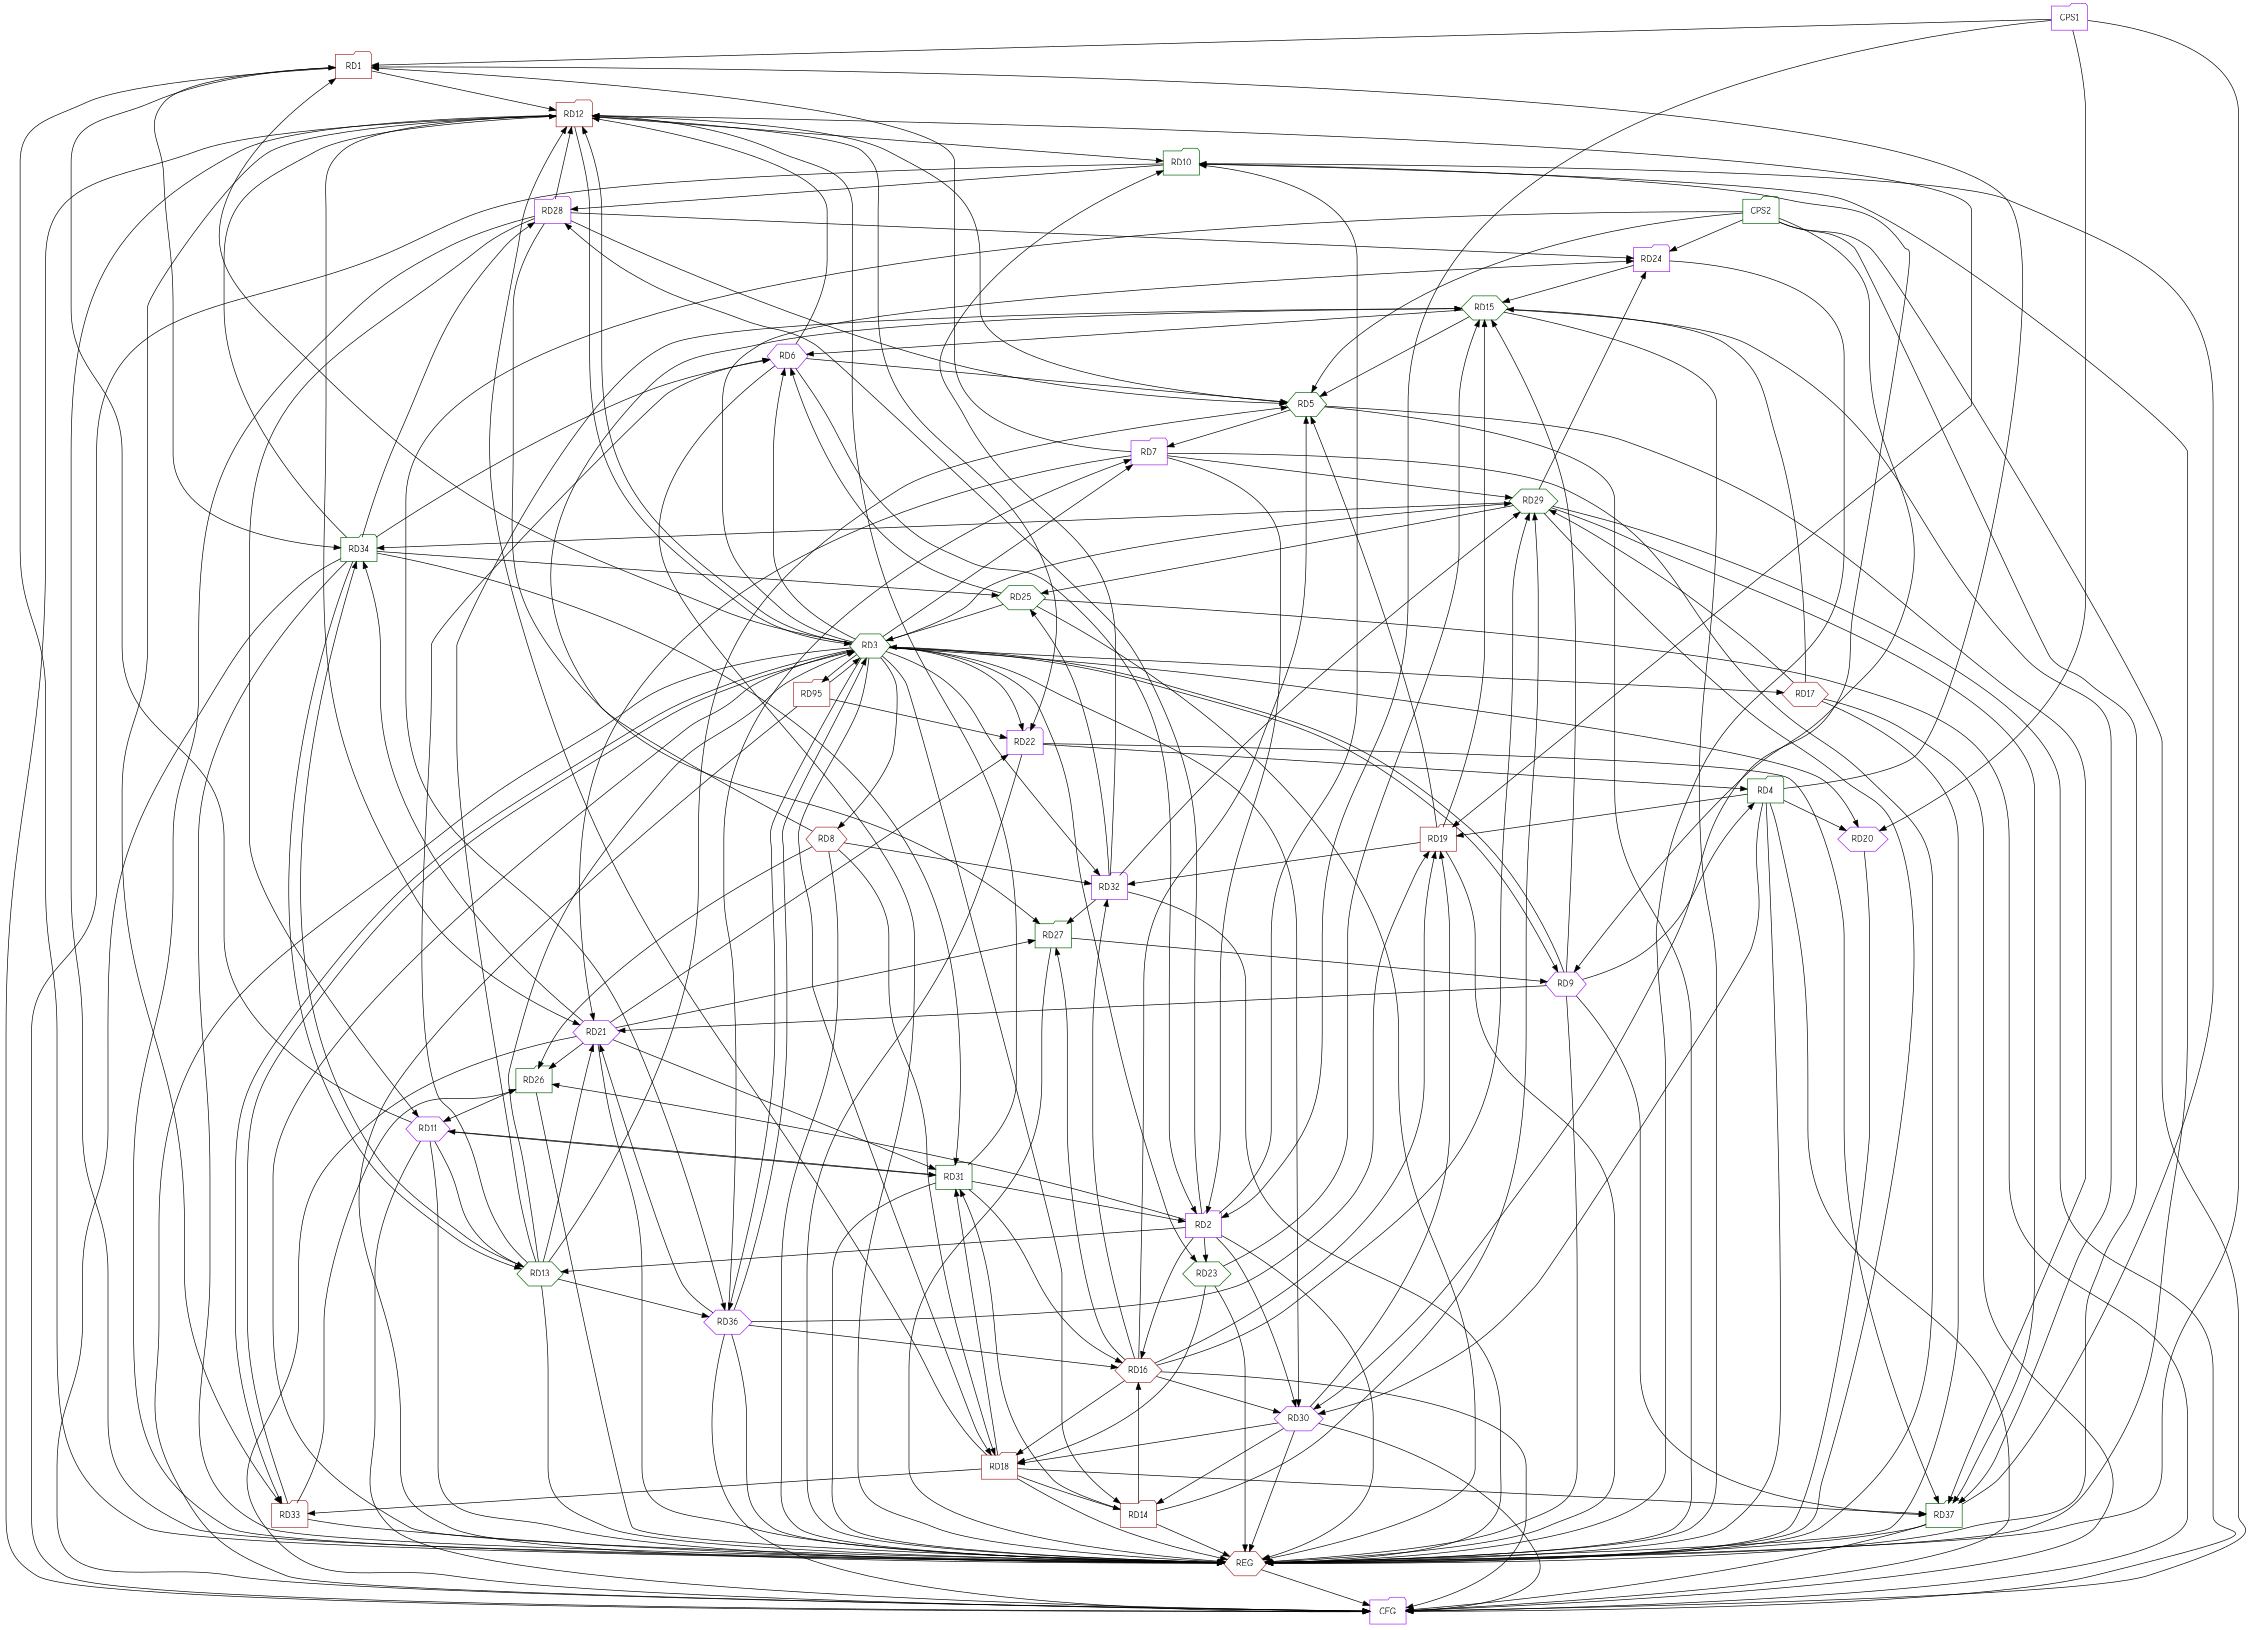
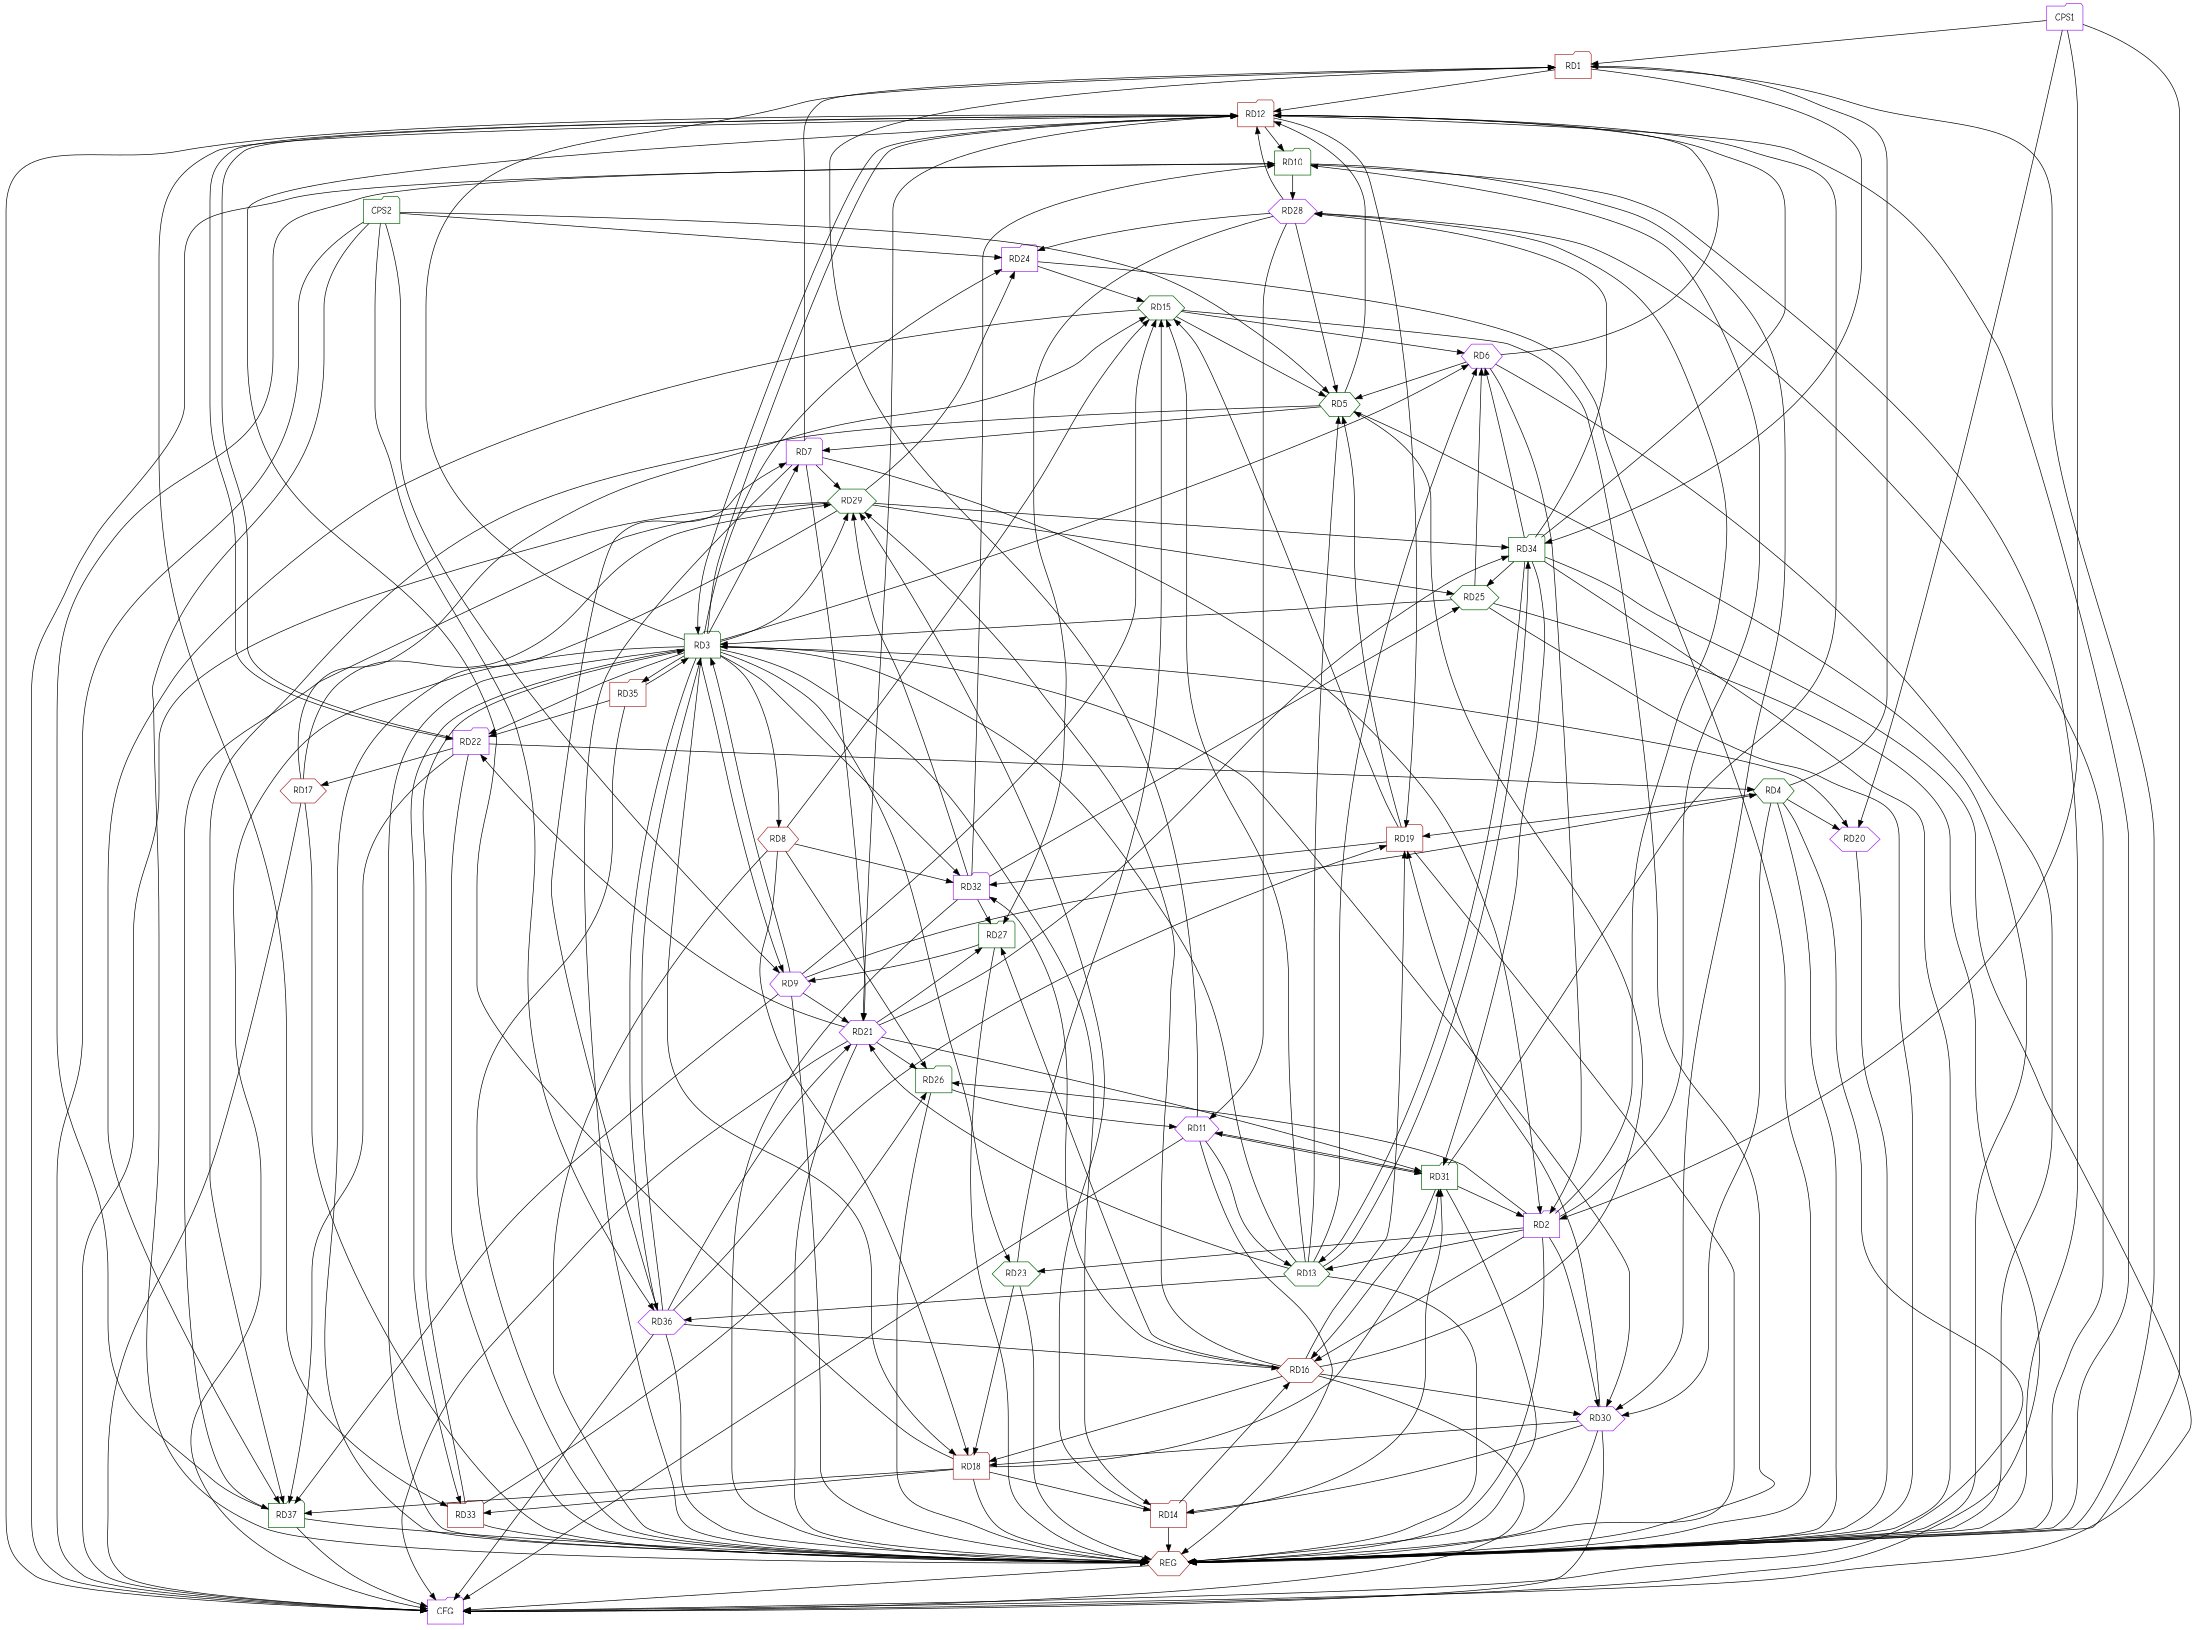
edge "RD22" -> "RD12": added
node "RD28": shape folder -> hexagon
node "RD3": shape hexagon -> folder
edge "RD3" -> "RD17": now "RD22" -> "RD17"
node "RD95": label "RD95" -> "RD35"
node "RD4": shape folder -> hexagon
